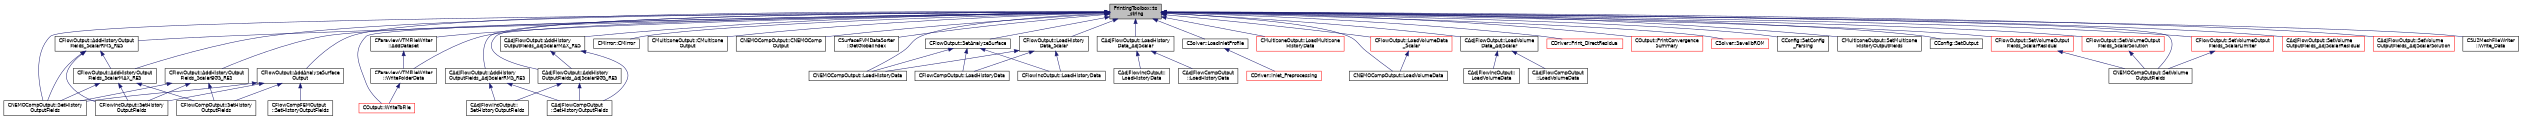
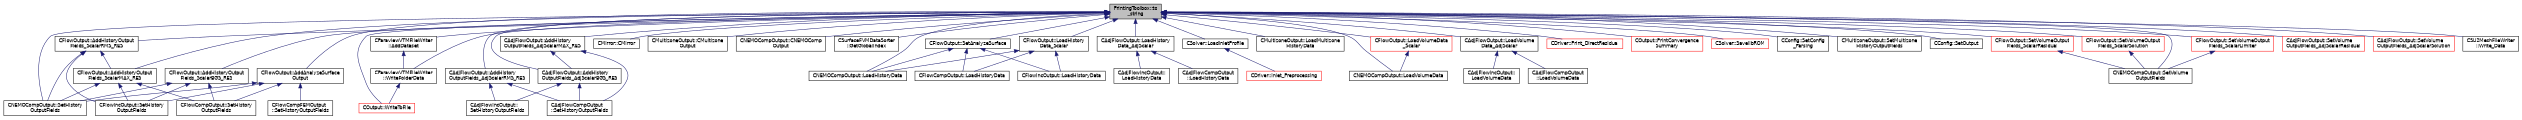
node "CMultizoneOutput::LoadMultizone HistoryData": color red -> black
